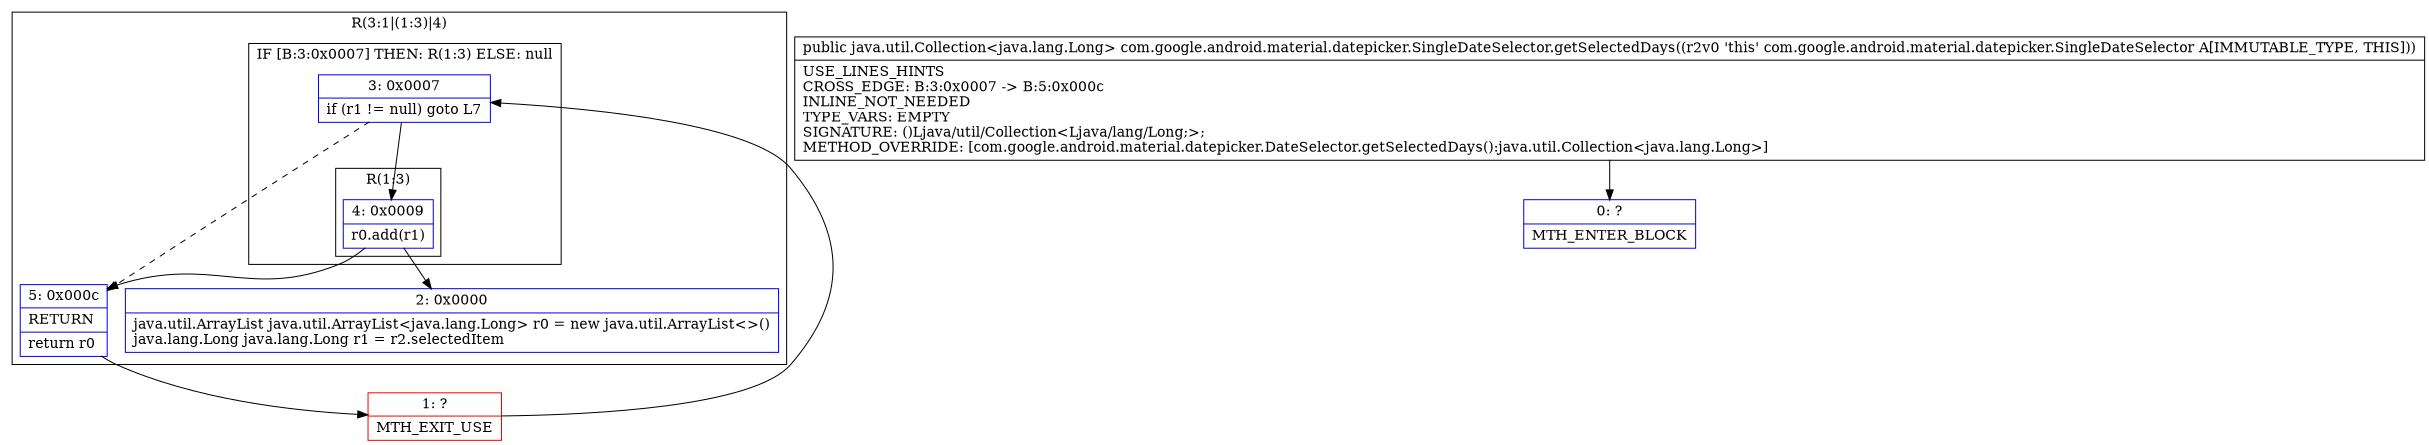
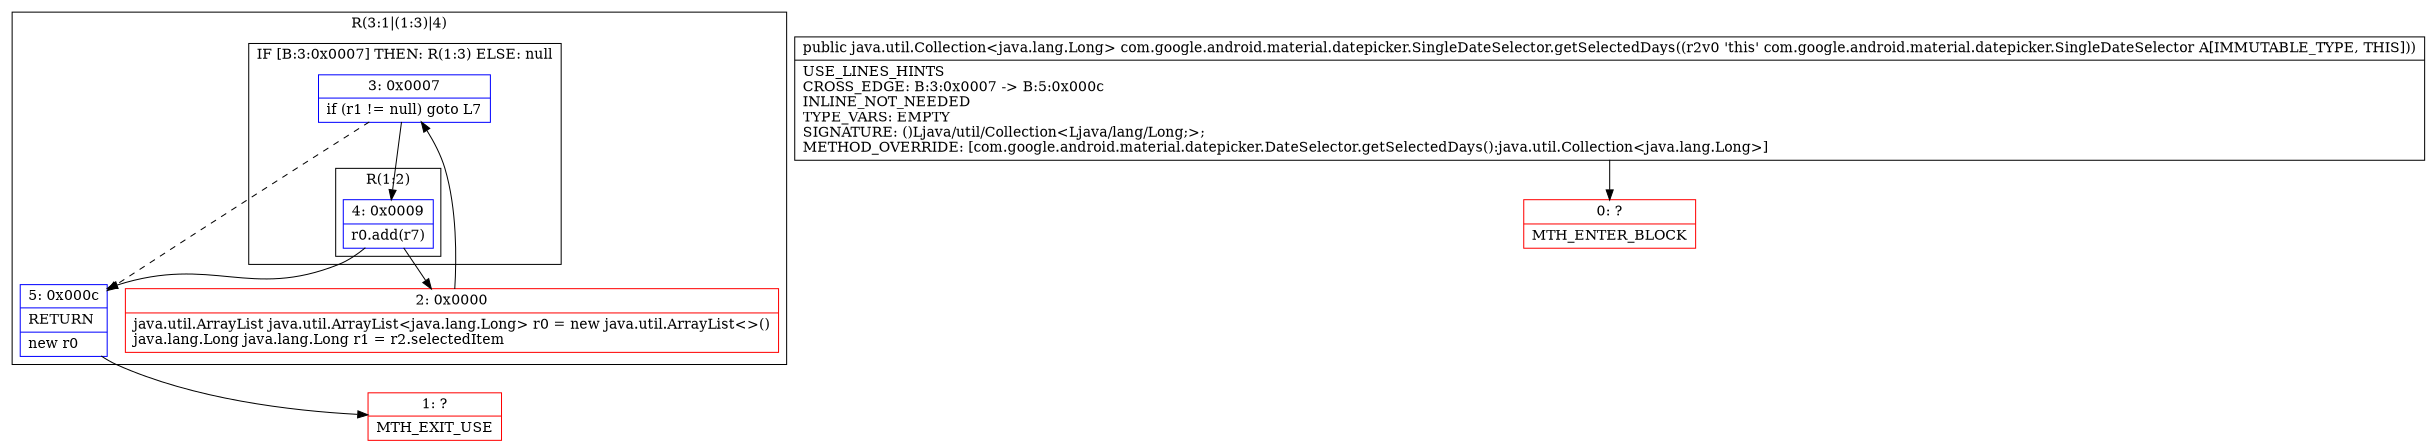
cluster "R(1:3)": label "R(1:3)" -> "R(1:2)"
node "0: ?": color blue -> red
node "4: 0x0009": text "r0.add(r1)" -> "r0.add(r7)"
edge "1: ?" -> "3: 0x0007": now "2: 0x0000" -> "3: 0x0007"
node "2: 0x0000": color blue -> red
node "5: 0x000c": text "return r0" -> "new r0"
